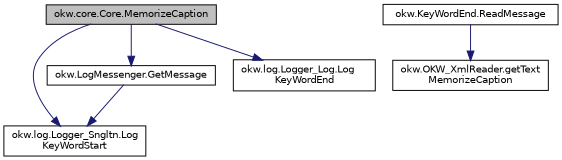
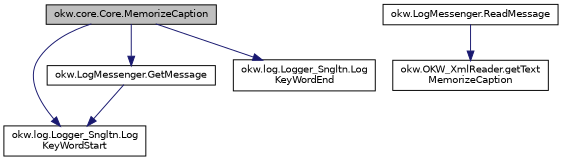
node "okw.KeyWordEnd.ReadMessage": label "okw.KeyWordEnd.ReadMessage" -> "okw.LogMessenger.ReadMessage"
node "okw.log.Logger_Log.Log KeyWordEnd": label "okw.log.Logger_Log.Log KeyWordEnd" -> "okw.log.Logger_Sngltn.Log KeyWordEnd"
